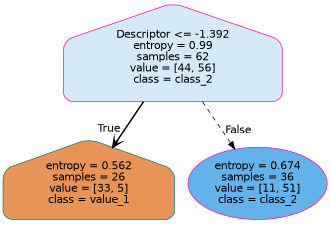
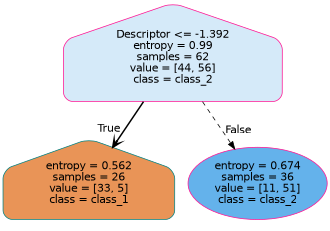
node "entropy = 0.562 samples = 26 value = [33, 5] class = value_1": label "entropy = 0.562 samples = 26 value = [33, 5] class = value_1" -> "entropy = 0.562 samples = 26 value = [33, 5] class = class_1"
